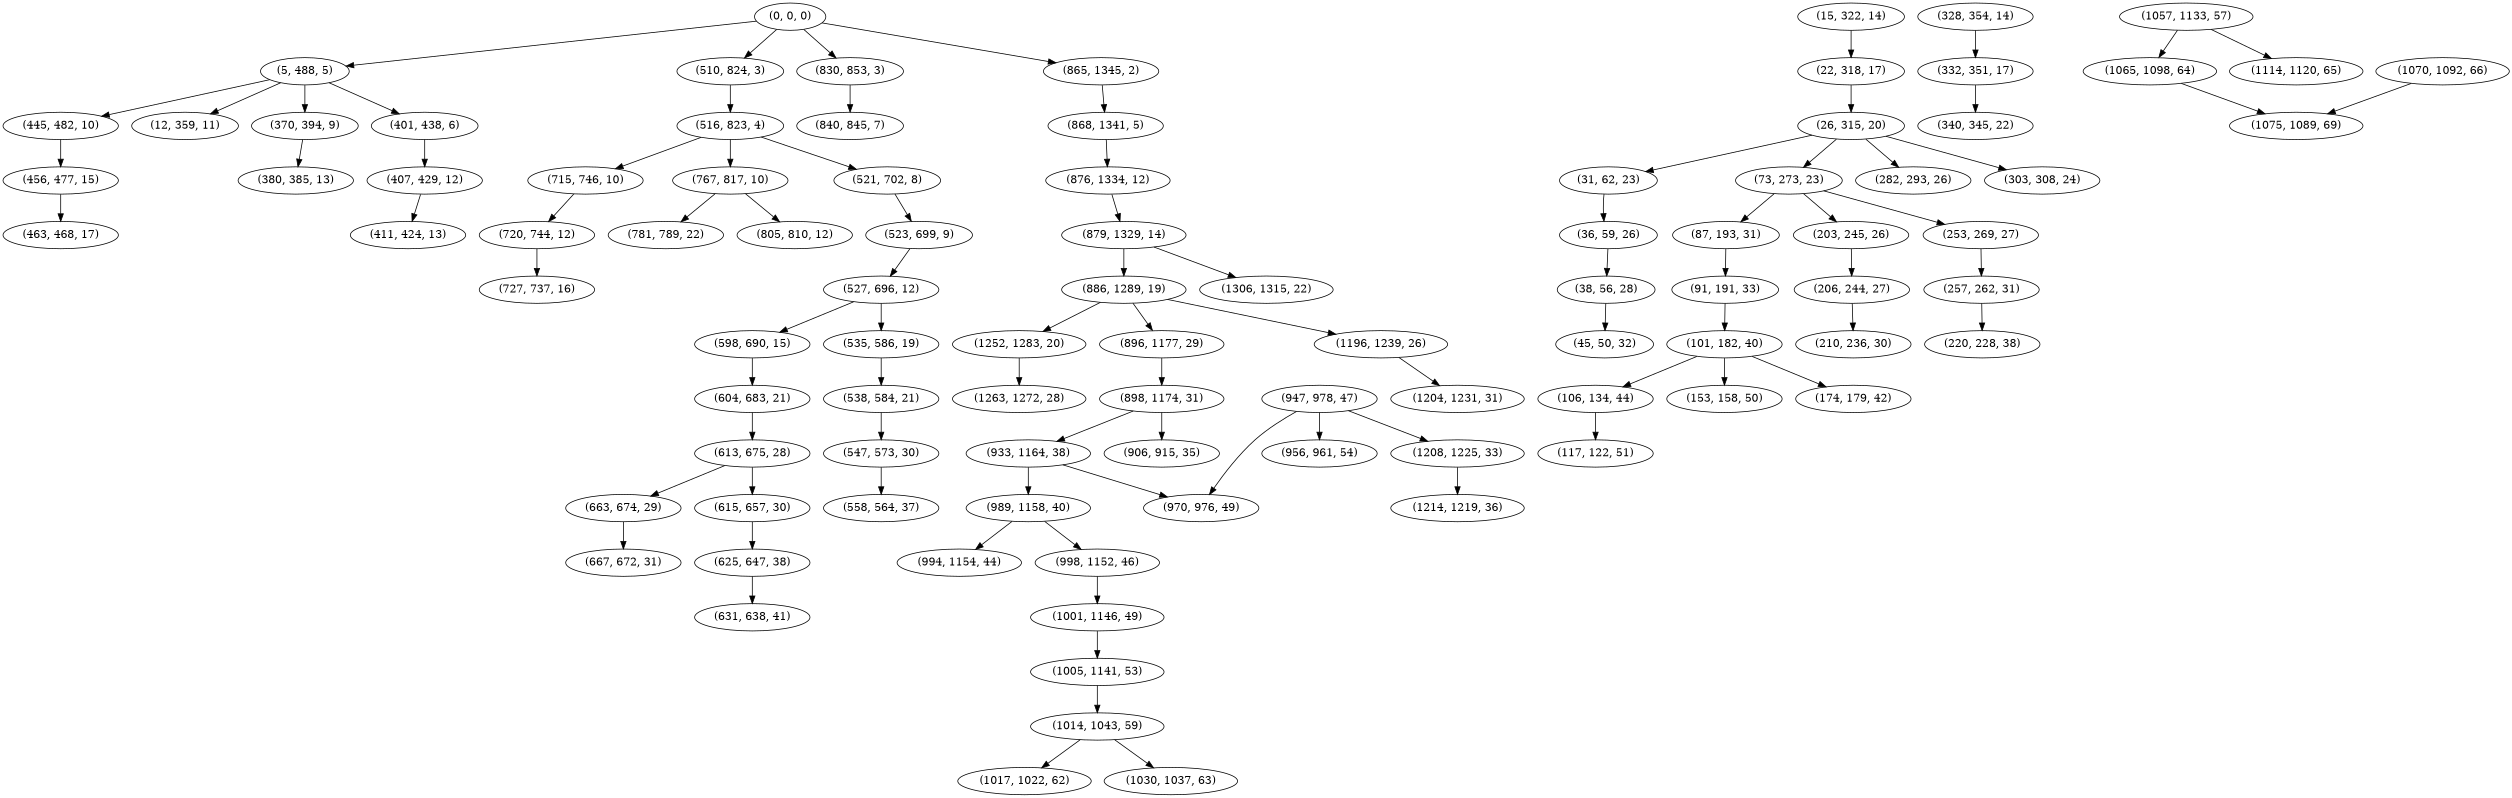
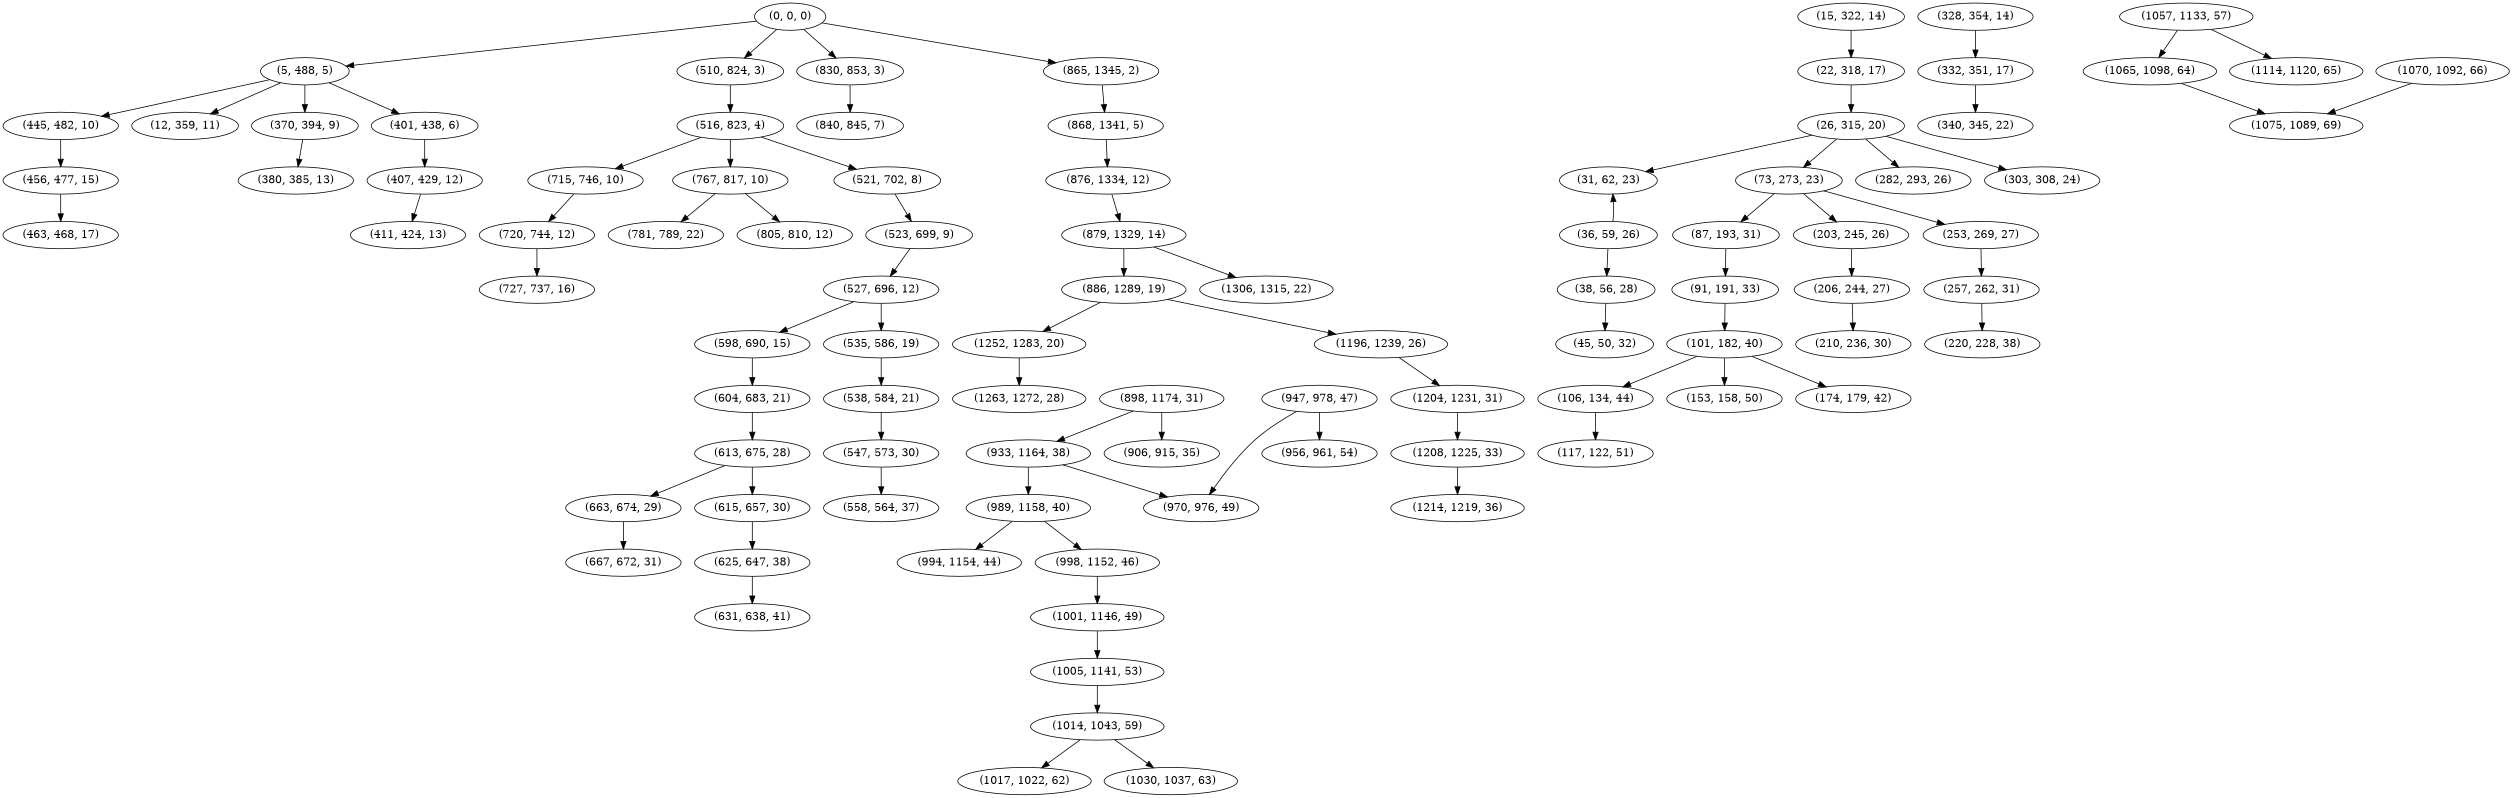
edge "(31, 62, 23)" -> "(36, 59, 26)": reversed
node "(896, 1177, 29)": removed
edge "(947, 978, 47)" -> "(1208, 1225, 33)": now "(1204, 1231, 31)" -> "(1208, 1225, 33)"
